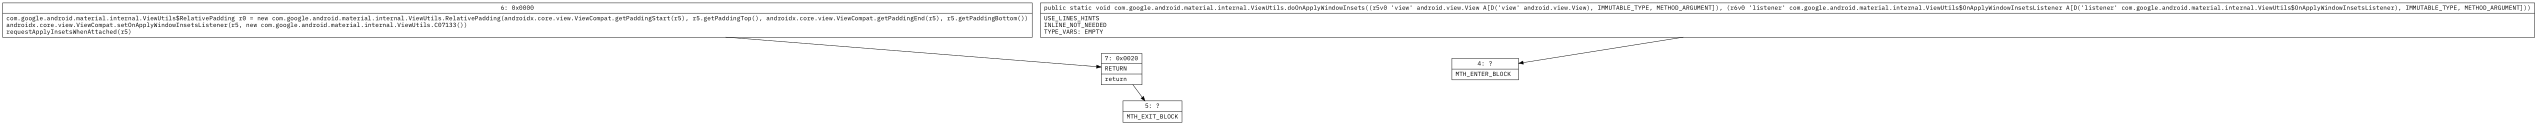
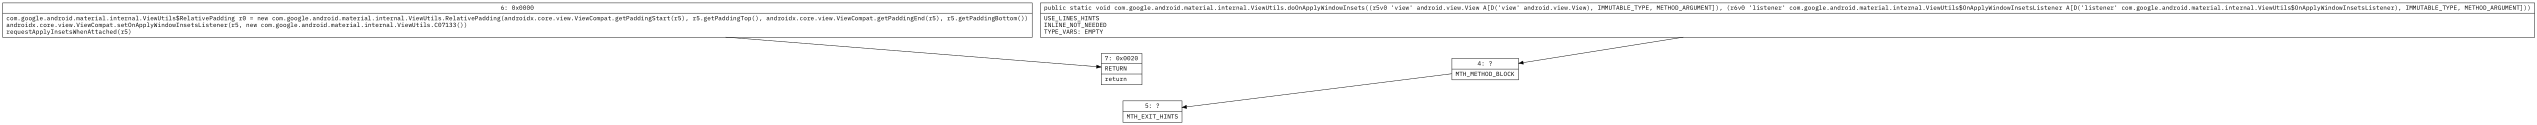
node "4: ?": text "MTH_ENTER_BLOCK" -> "MTH_METHOD_BLOCK"
edge "7: 0x0020" -> "5: ?": now "4: ?" -> "5: ?"
node "5: ?": text "MTH_EXIT_BLOCK" -> "MTH_EXIT_HINTS"
